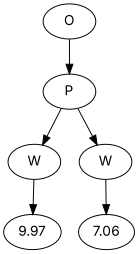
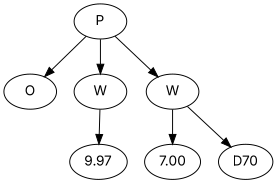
edge "O" -> "P": reversed
node "D70": added
node "7.06": label "7.06" -> "7.00"
